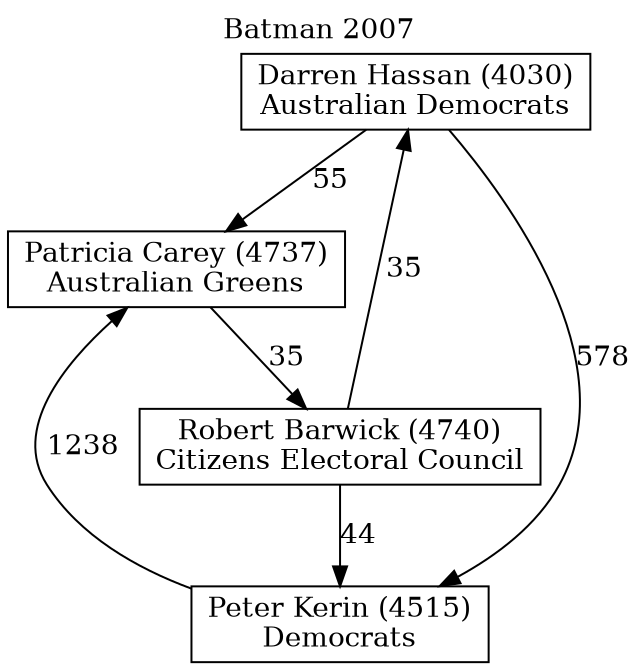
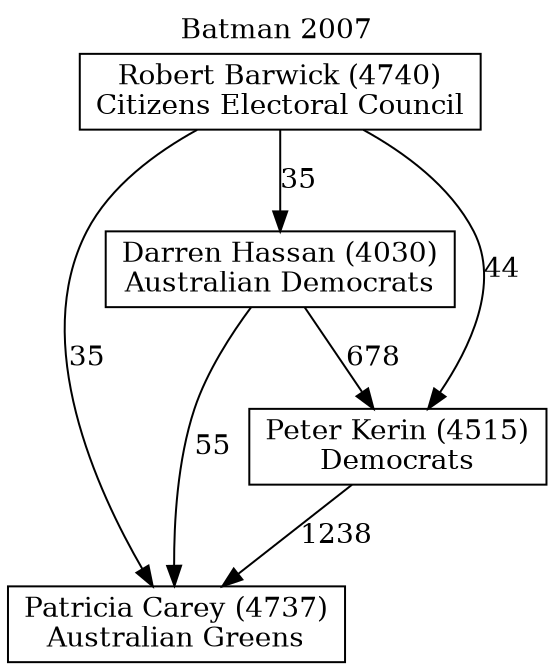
edge "Patricia Carey (4737) Australian Greens" -> "Robert Barwick (4740) Citizens Electoral Council": reversed
edge "Darren Hassan (4030) Australian Democrats" -> "Peter Kerin (4515) Democrats": label "578" -> "678"
